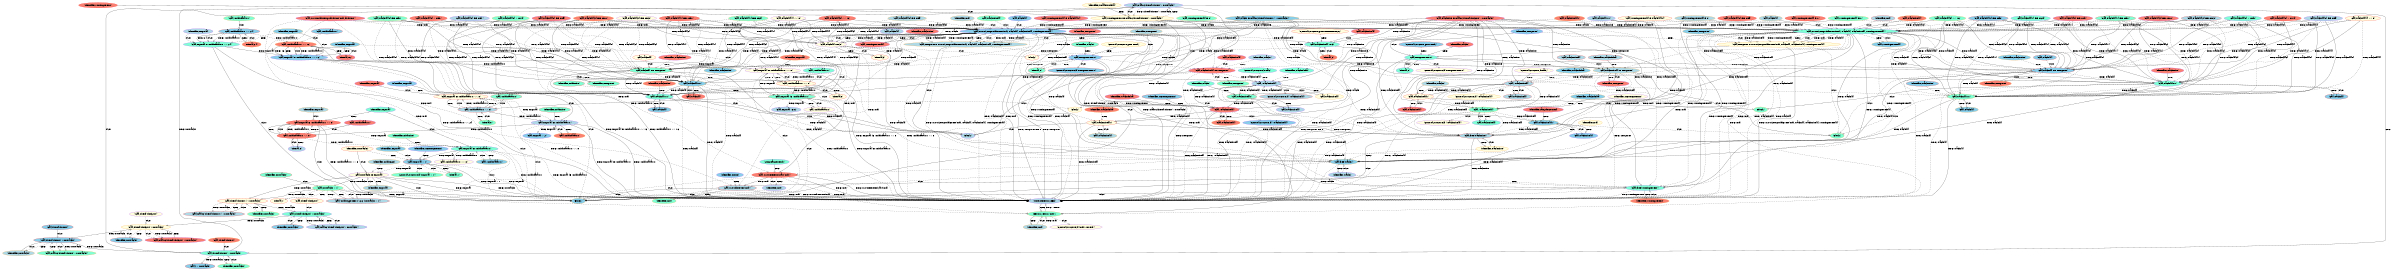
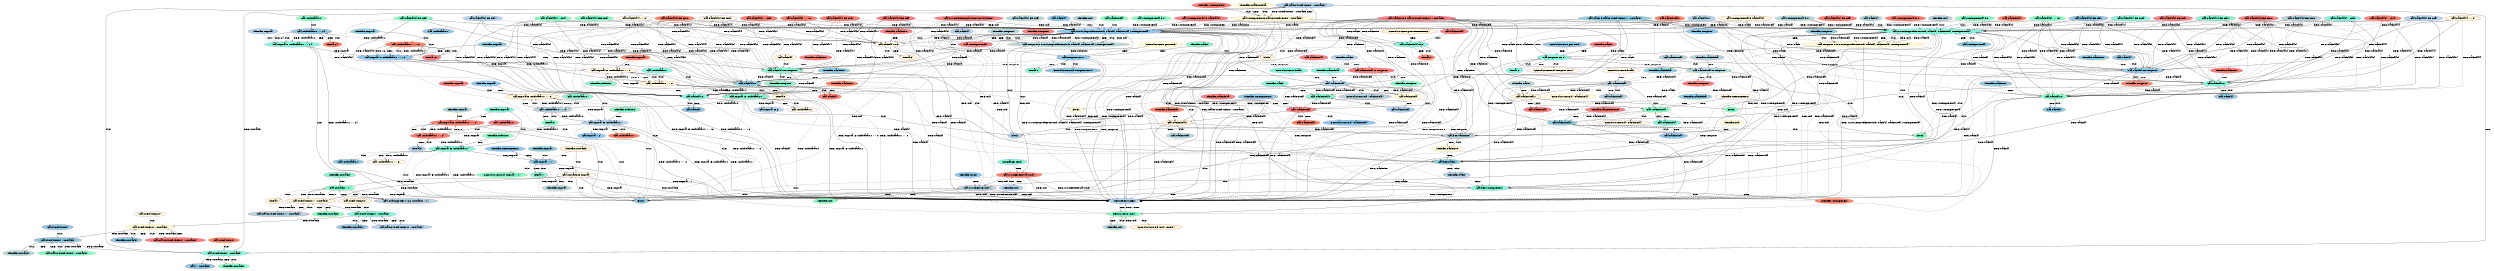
node "(Identifier,midi_type)": removed
node "(ControlStructure,if (mdi->reverb))": color purple -> red
